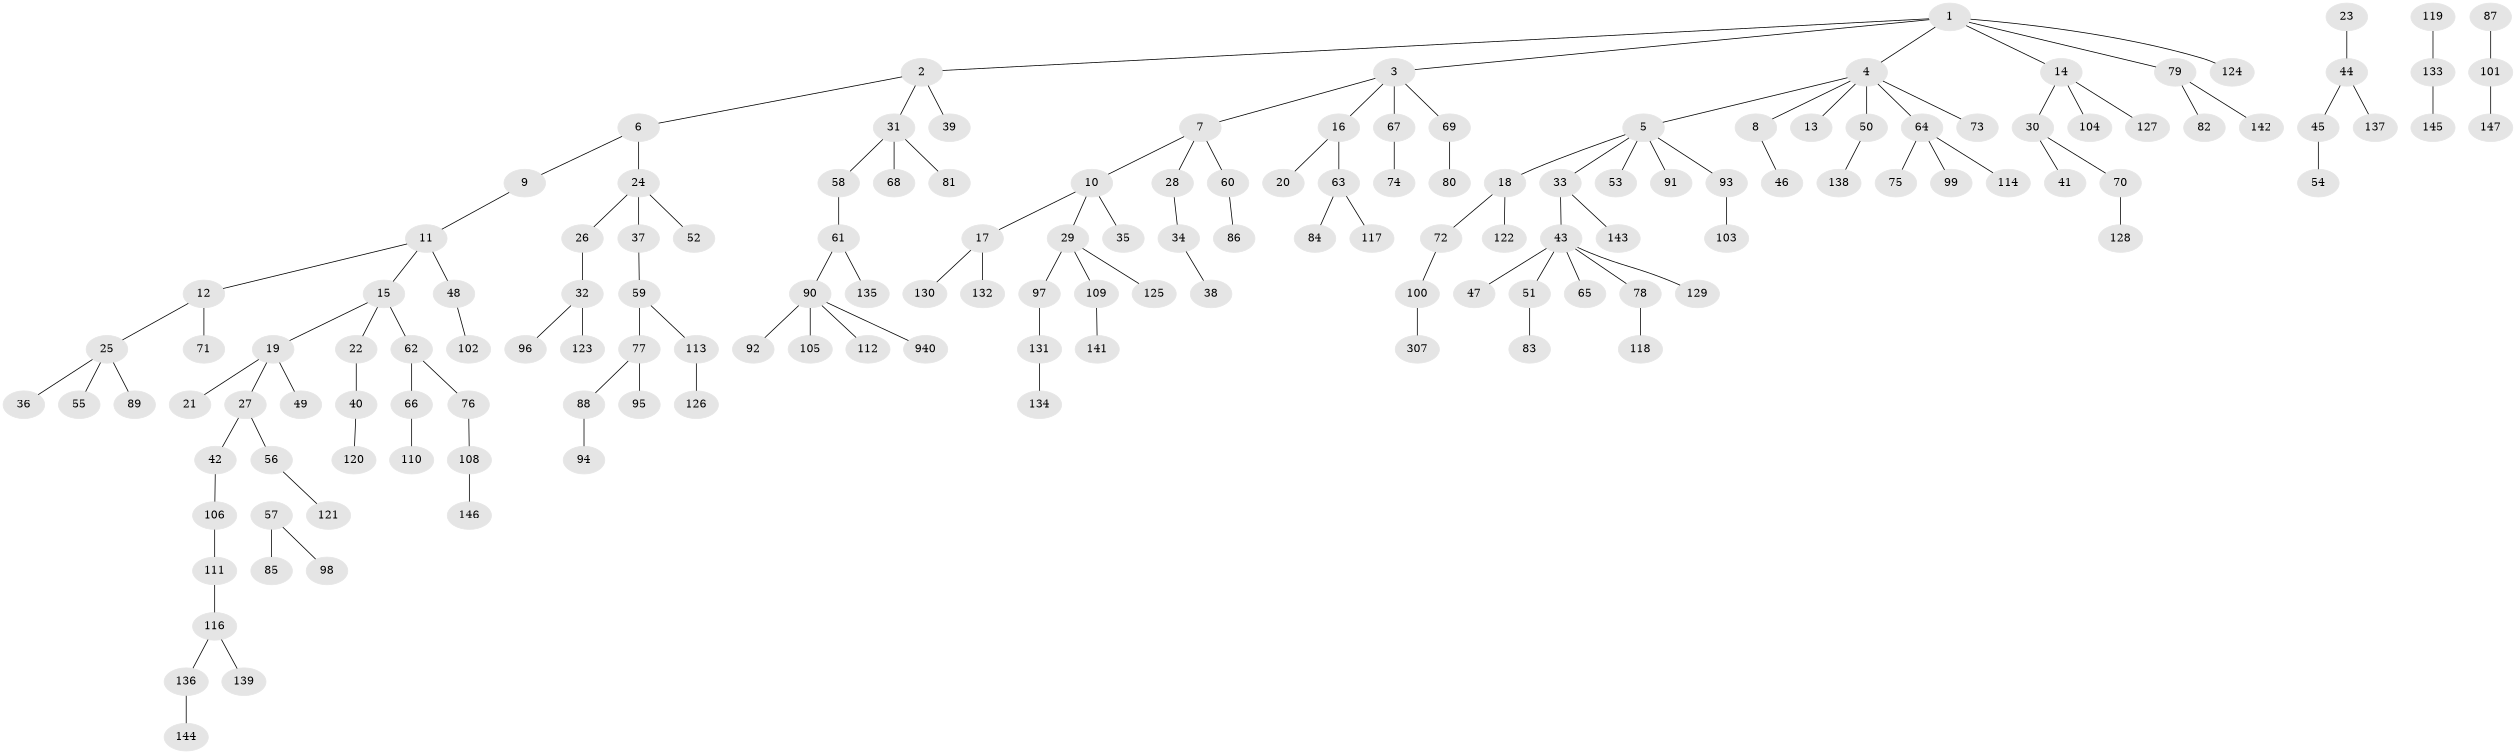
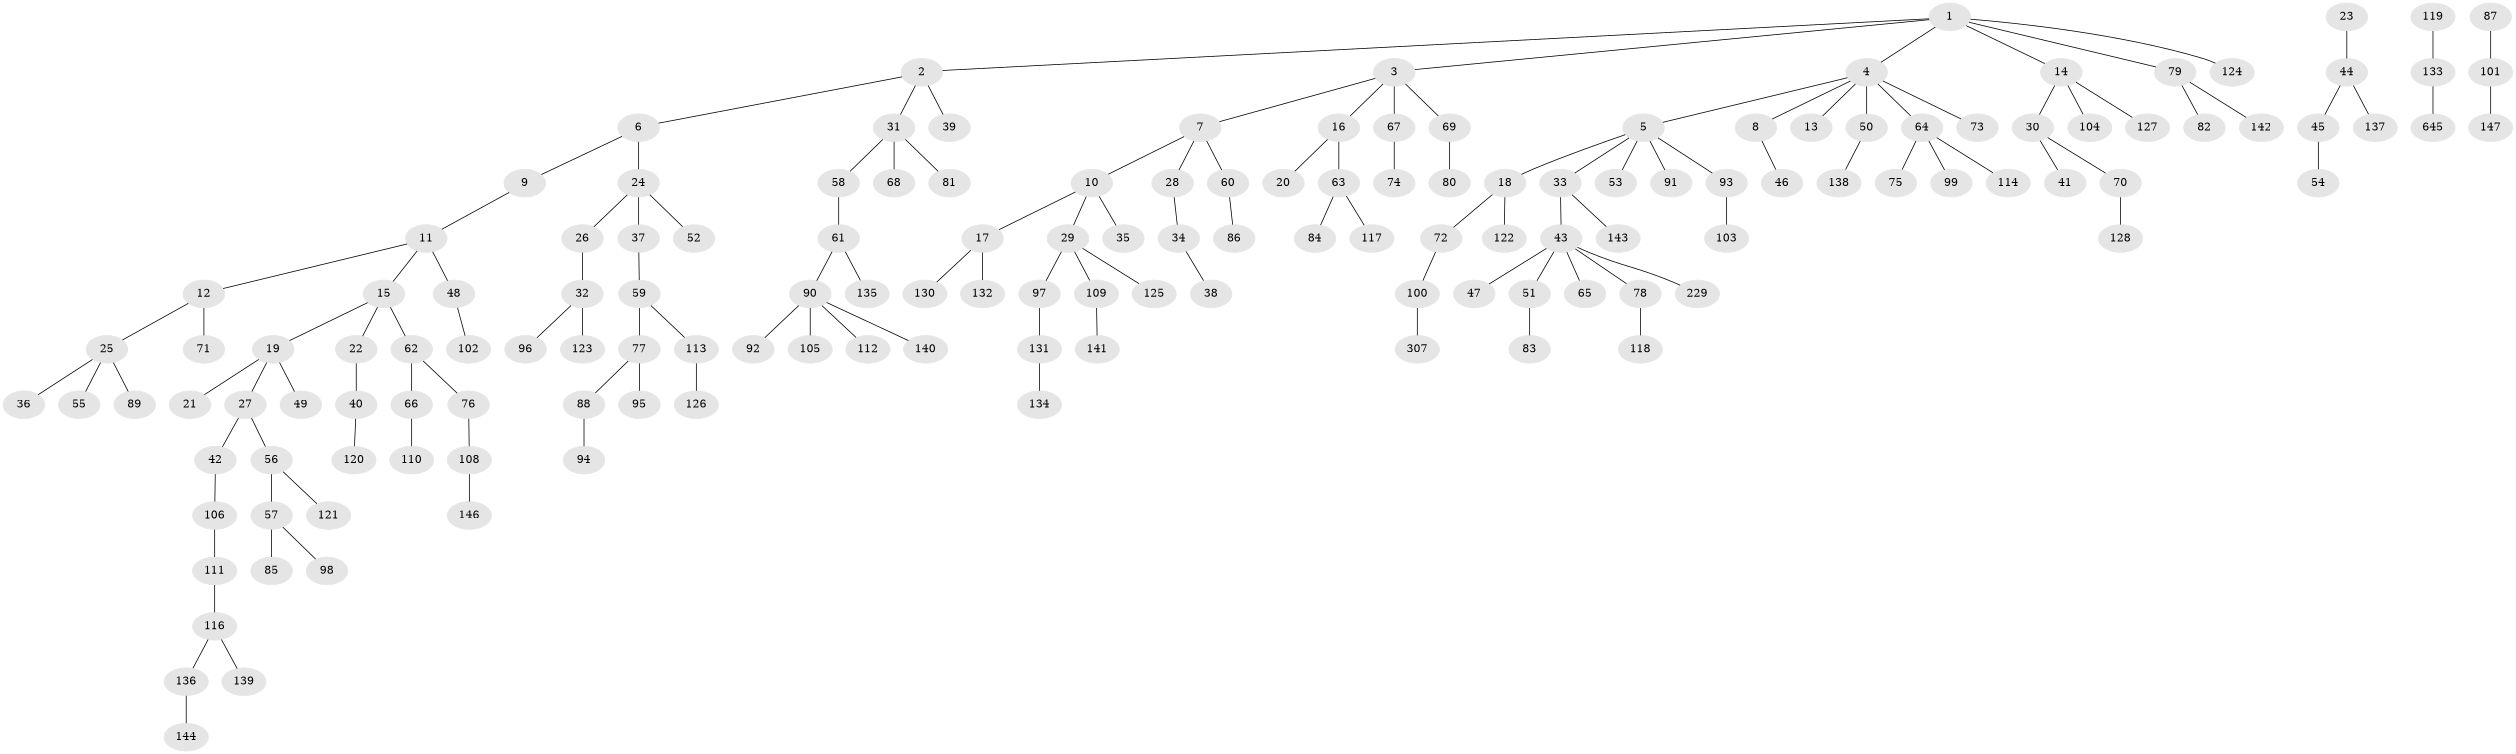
node "145": label "145" -> "645"
node "129": label "129" -> "229"
node "940": label "940" -> "140"
edge "56" -- "57": added
